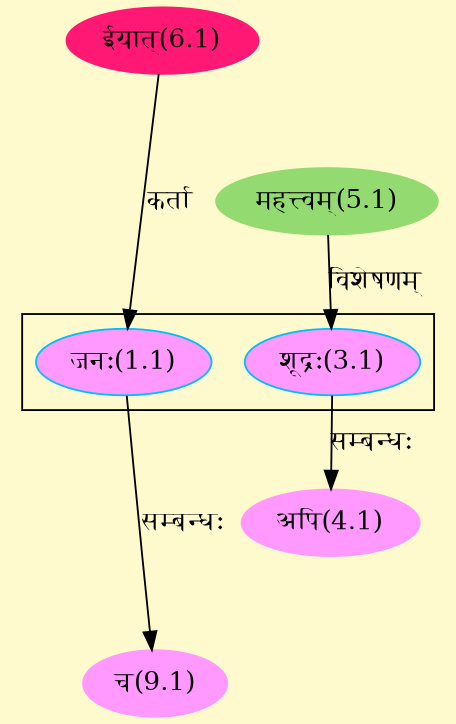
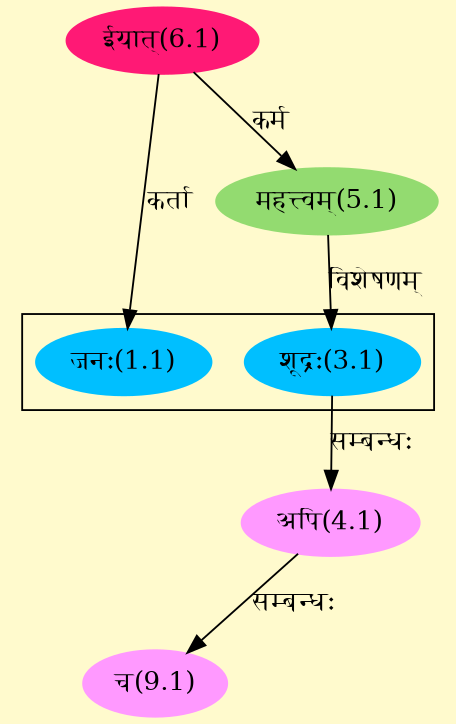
edge "ईयात्(6.1)" -> "महत्त्वम्(5.1)": added, label "कर्म"
node "जनः(1.1)": fillcolor #ff99ff -> #00bfff
node "शूद्रः(3.1)": fillcolor #ff99ff -> #00bfff
edge "जनः(1.1)" -> "च(9.1)": now "अपि(4.1)" -> "च(9.1)"
